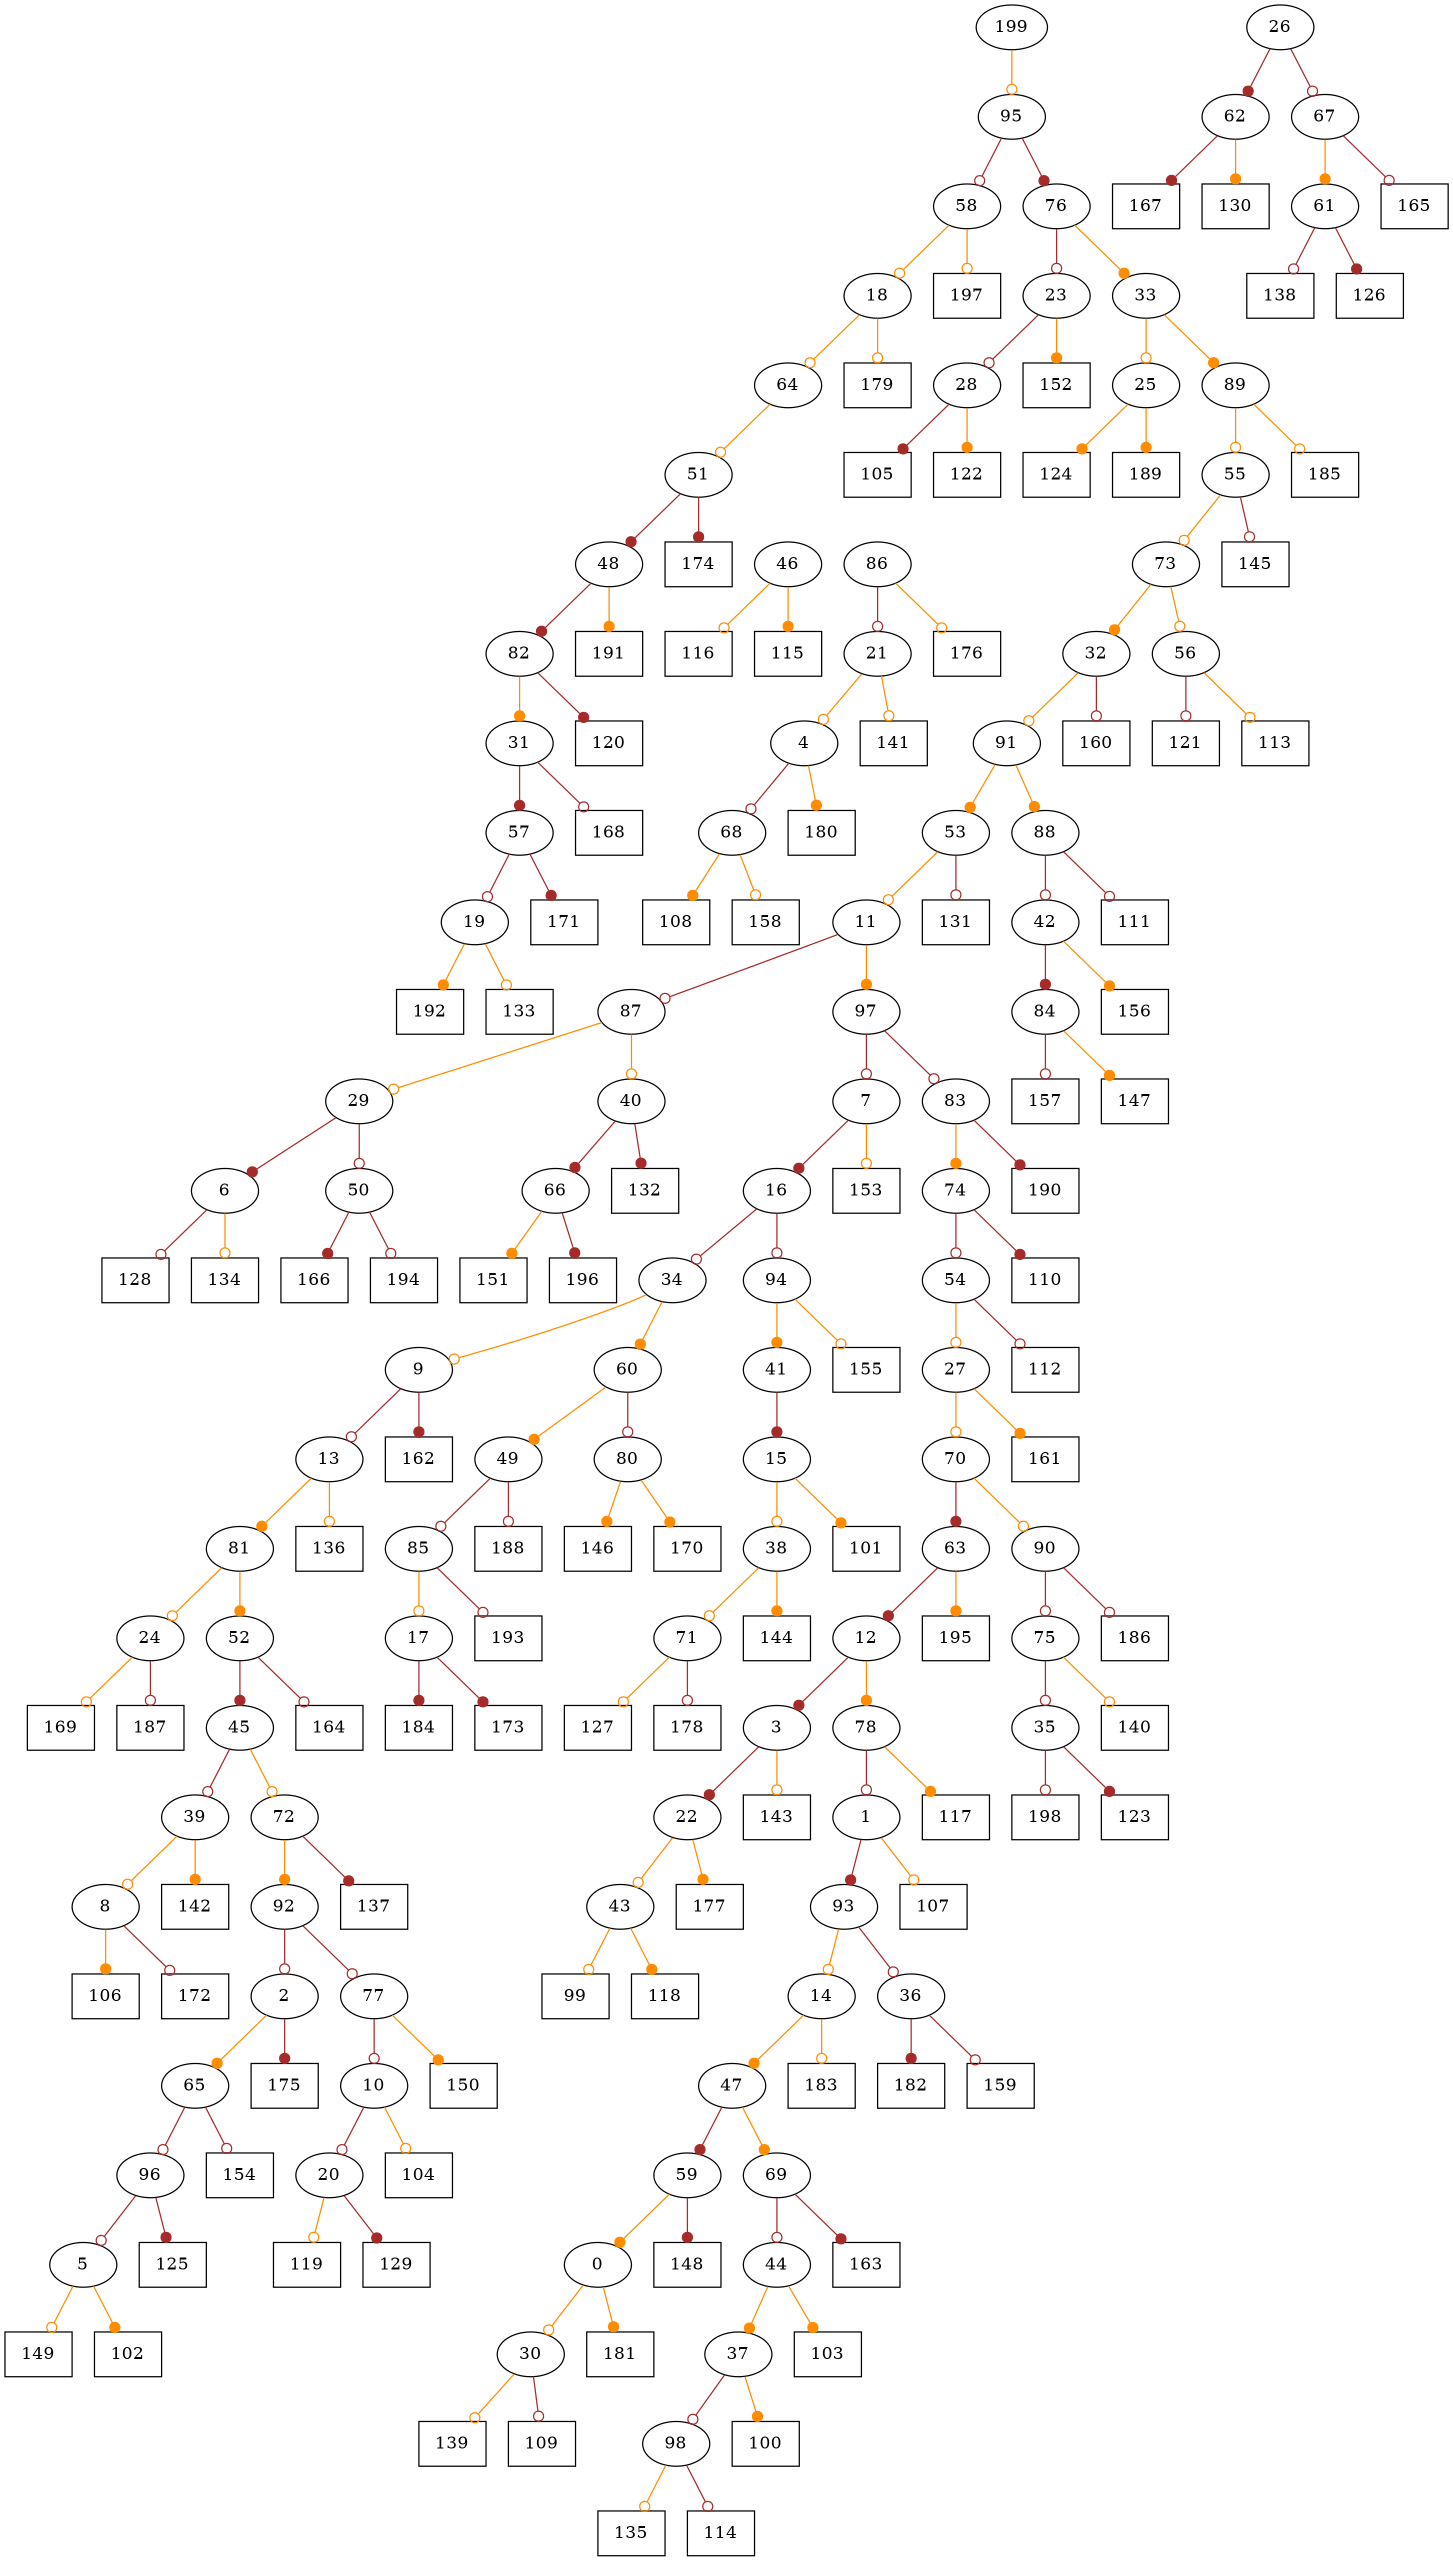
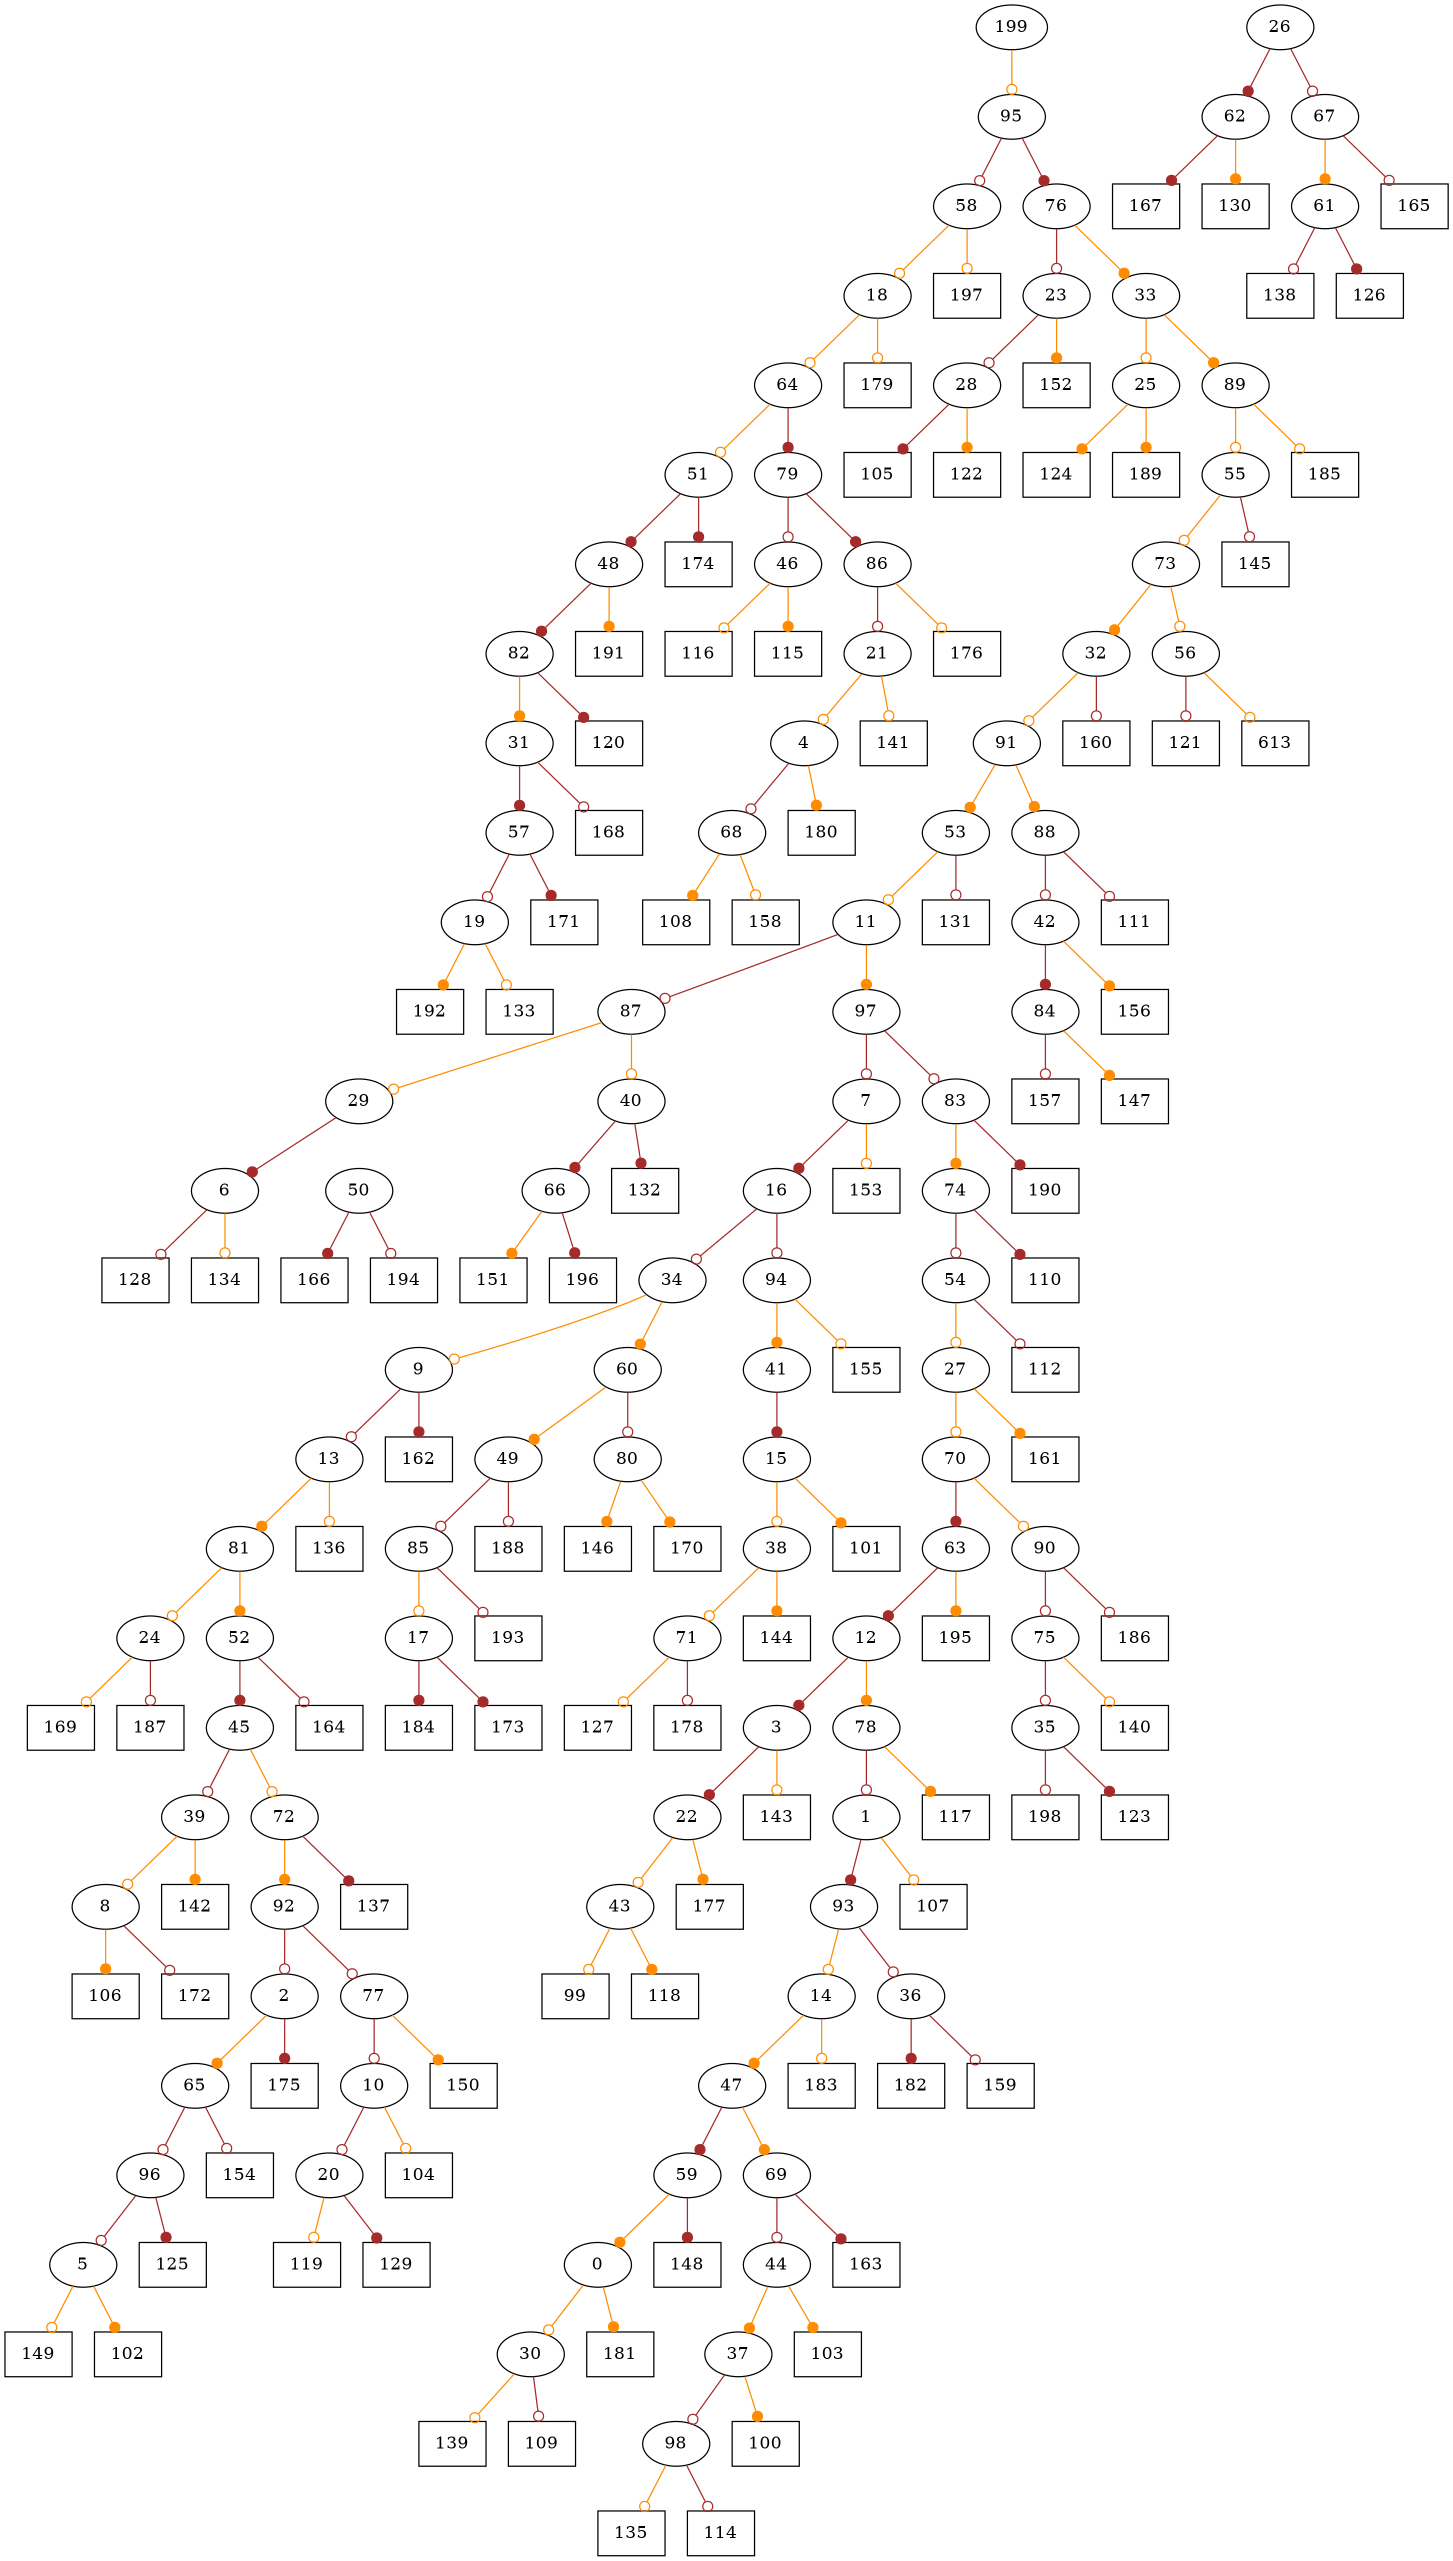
node "79": added
node "113": label "113" -> "613"
edge "29" -> "50": removed
